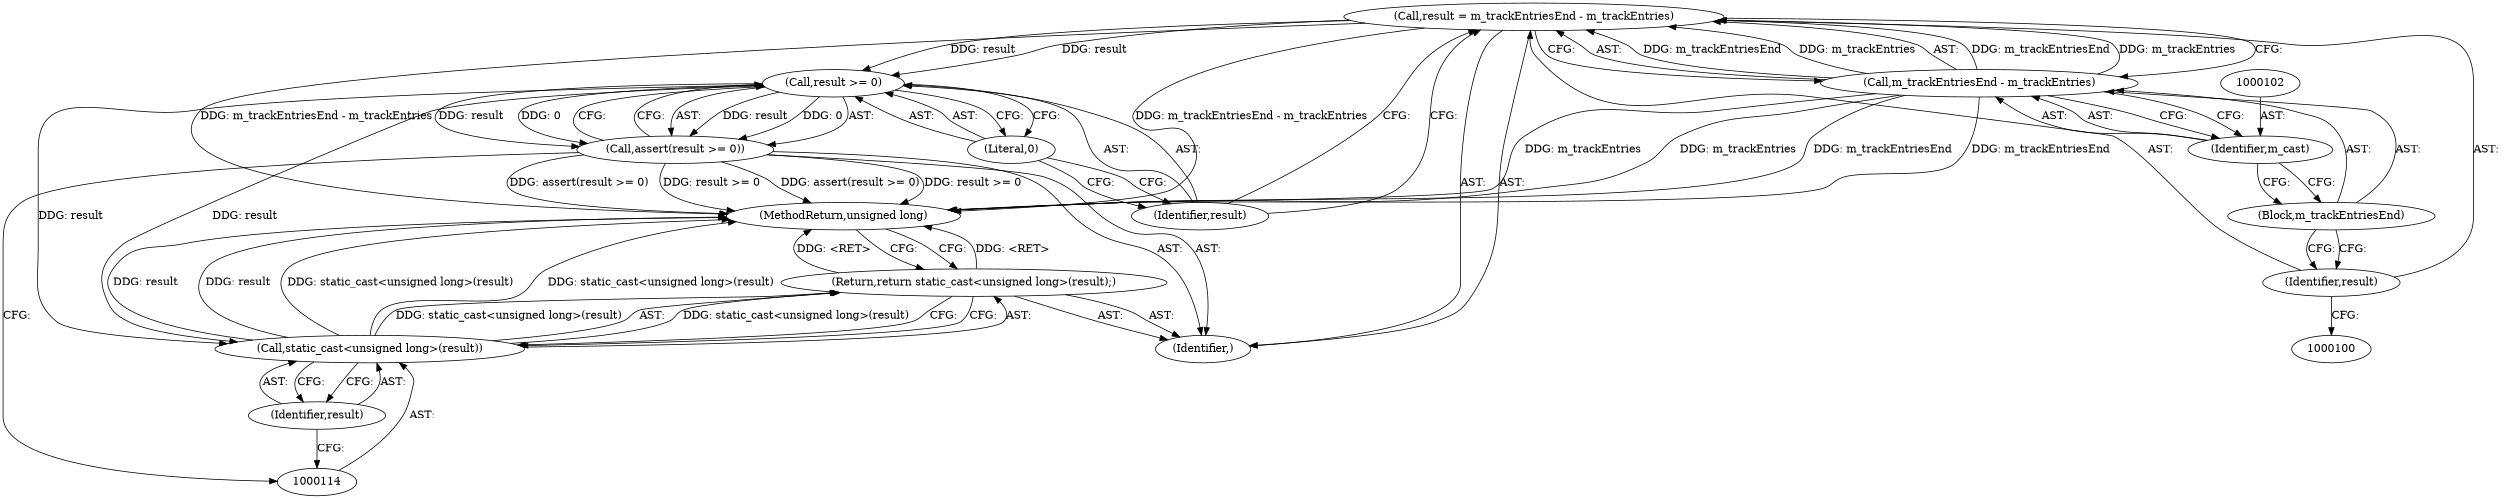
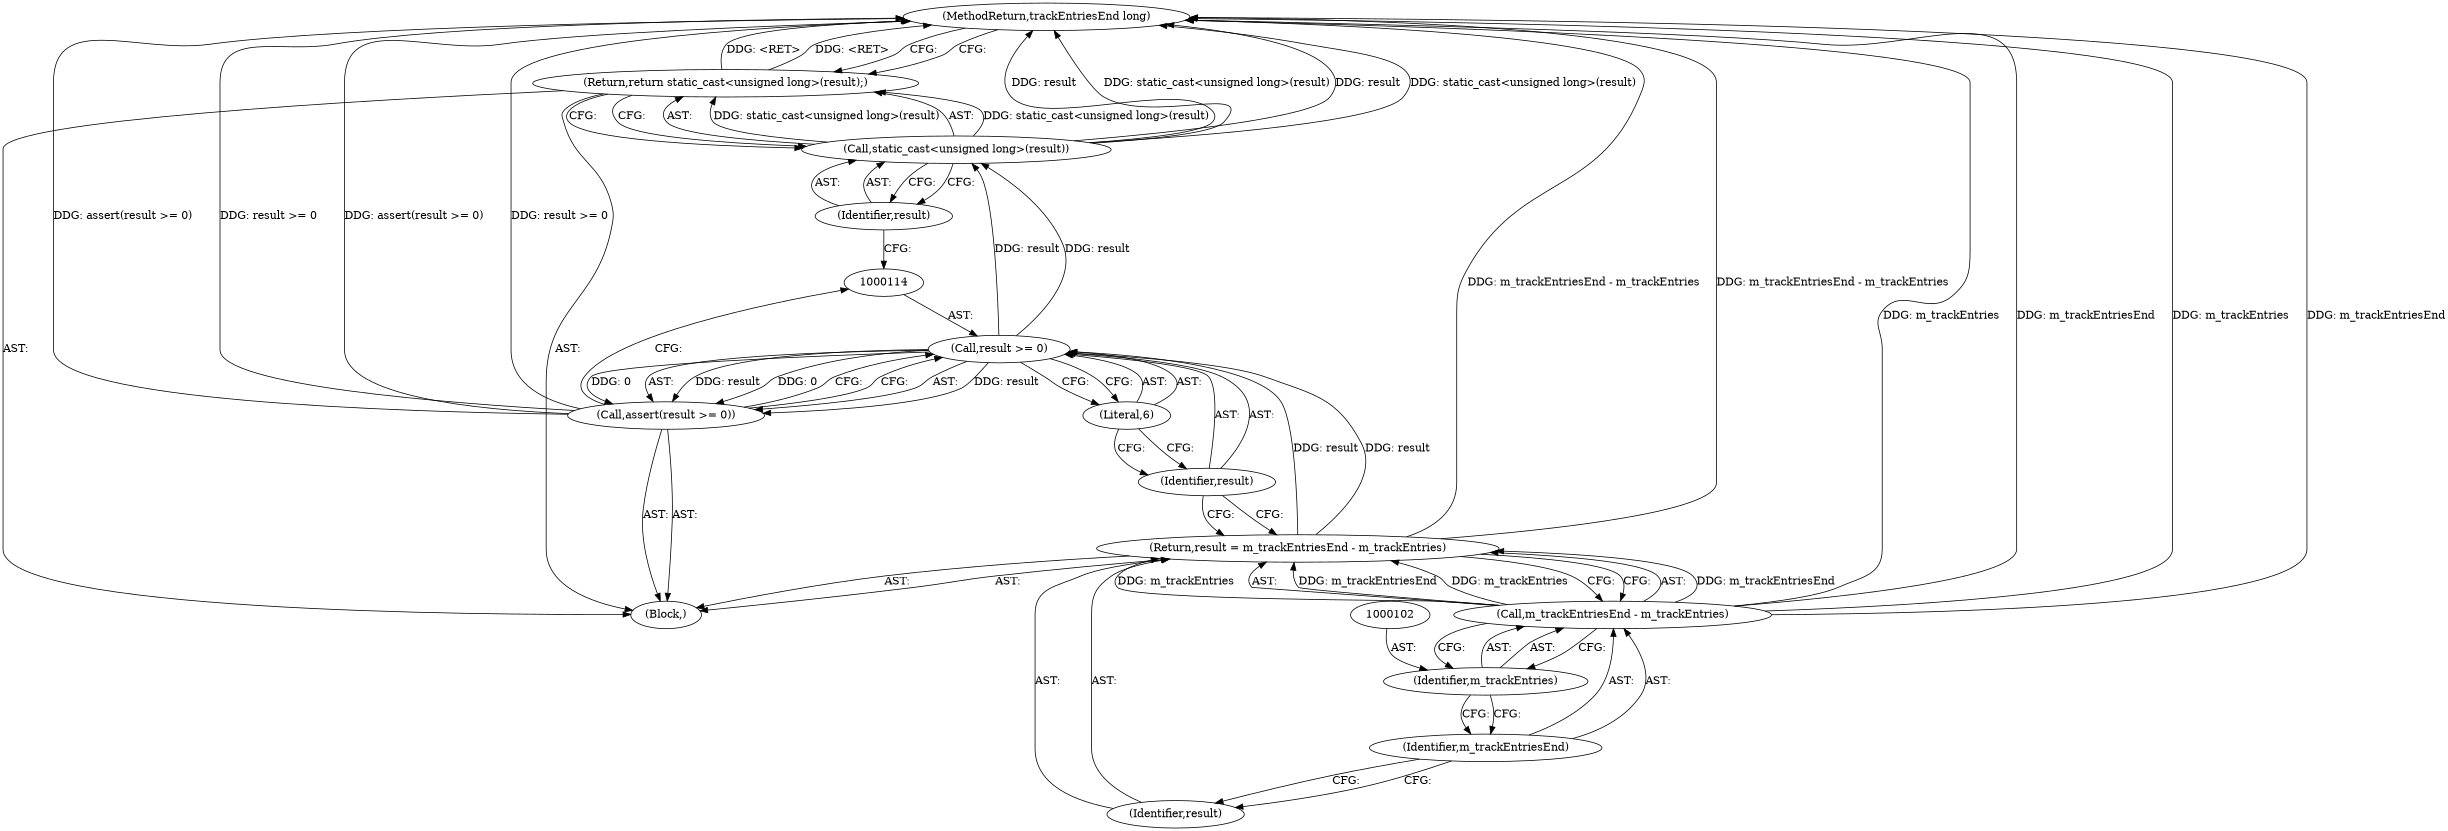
node "(Call,result = m_trackEntriesEnd - m_trackEntries)": label "(Call,result = m_trackEntriesEnd - m_trackEntries)" -> "(Return,result = m_trackEntriesEnd - m_trackEntries)"
node "(Literal,0)": label "(Literal,0)" -> "(Literal,6)"
node "(Identifier,m_cast)": label "(Identifier,m_cast)" -> "(Identifier,m_trackEntries)"
node "(MethodReturn,unsigned long)": label "(MethodReturn,unsigned long)" -> "(MethodReturn,trackEntriesEnd long)"
node "(Block,m_trackEntriesEnd)": label "(Block,m_trackEntriesEnd)" -> "(Identifier,m_trackEntriesEnd)"
node "(Identifier,)": label "(Identifier,)" -> "(Block,)"
node "1000100": removed
edge "1000114" -> "(Call,static_cast<unsigned long>(result))": now "1000114" -> "(Call,result >= 0)"
